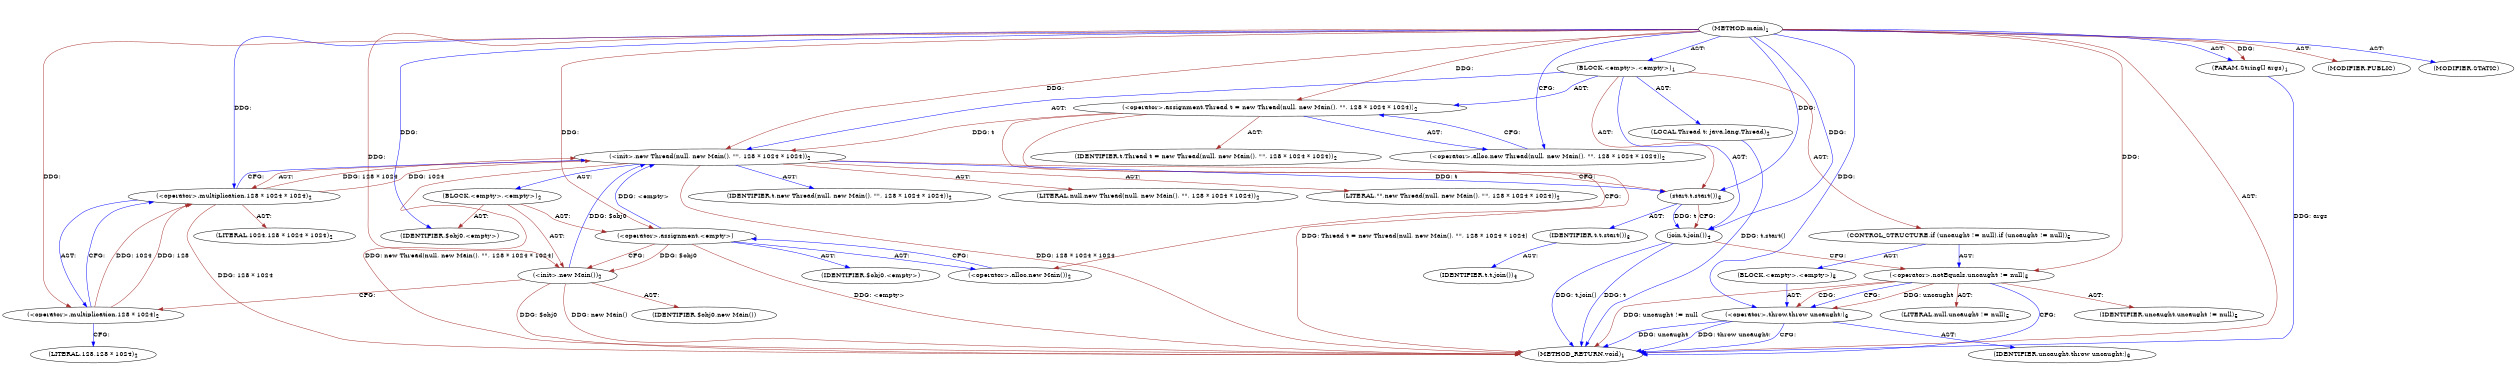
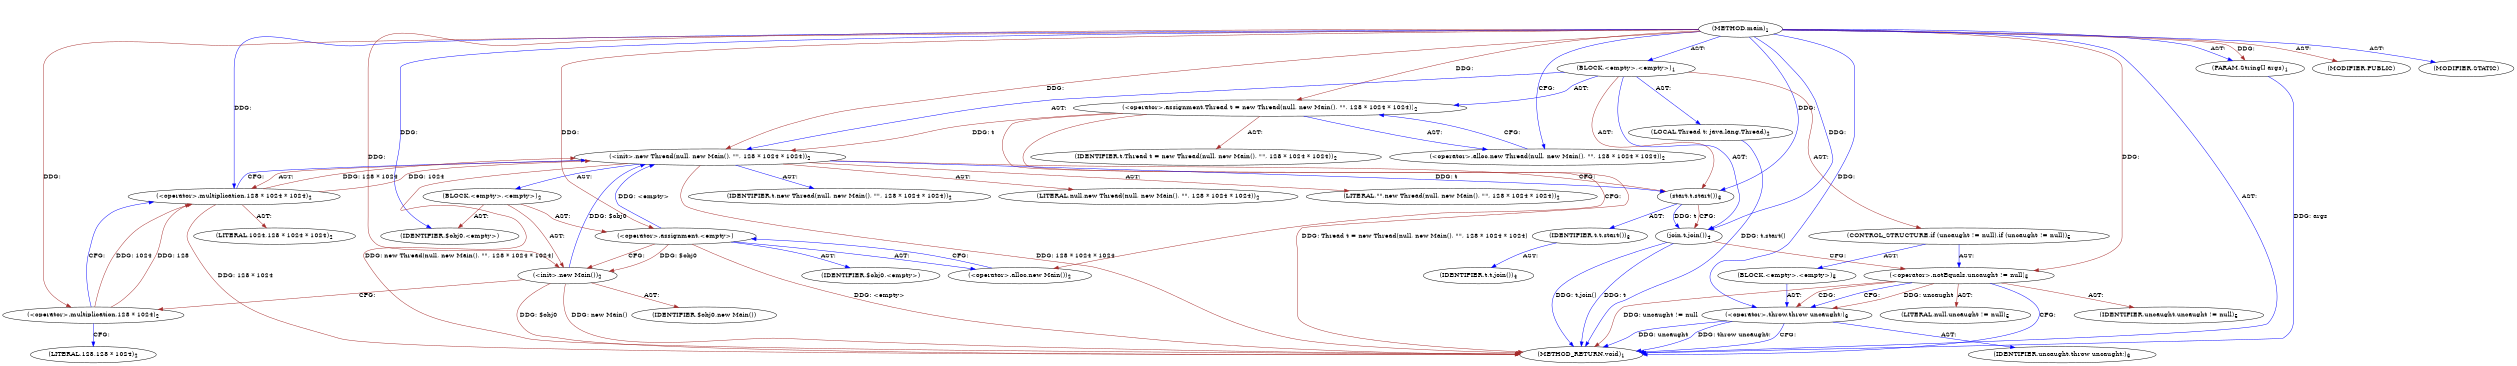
edge "(<operator>.multiplication,128 * 1024 * 1024)" -> "(<operator>.multiplication,128 * 1024)": removed, label "AST:"
edge "(METHOD,main)" -> "(METHOD_RETURN,void)": color brown -> blue
